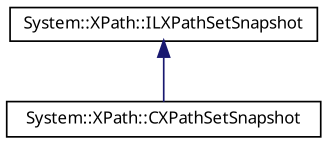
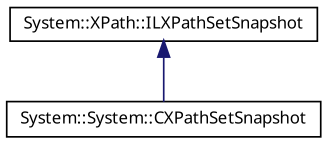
node "System::XPath::CXPathSetSnapshot": label "System::XPath::CXPathSetSnapshot" -> "System::System::CXPathSetSnapshot"
